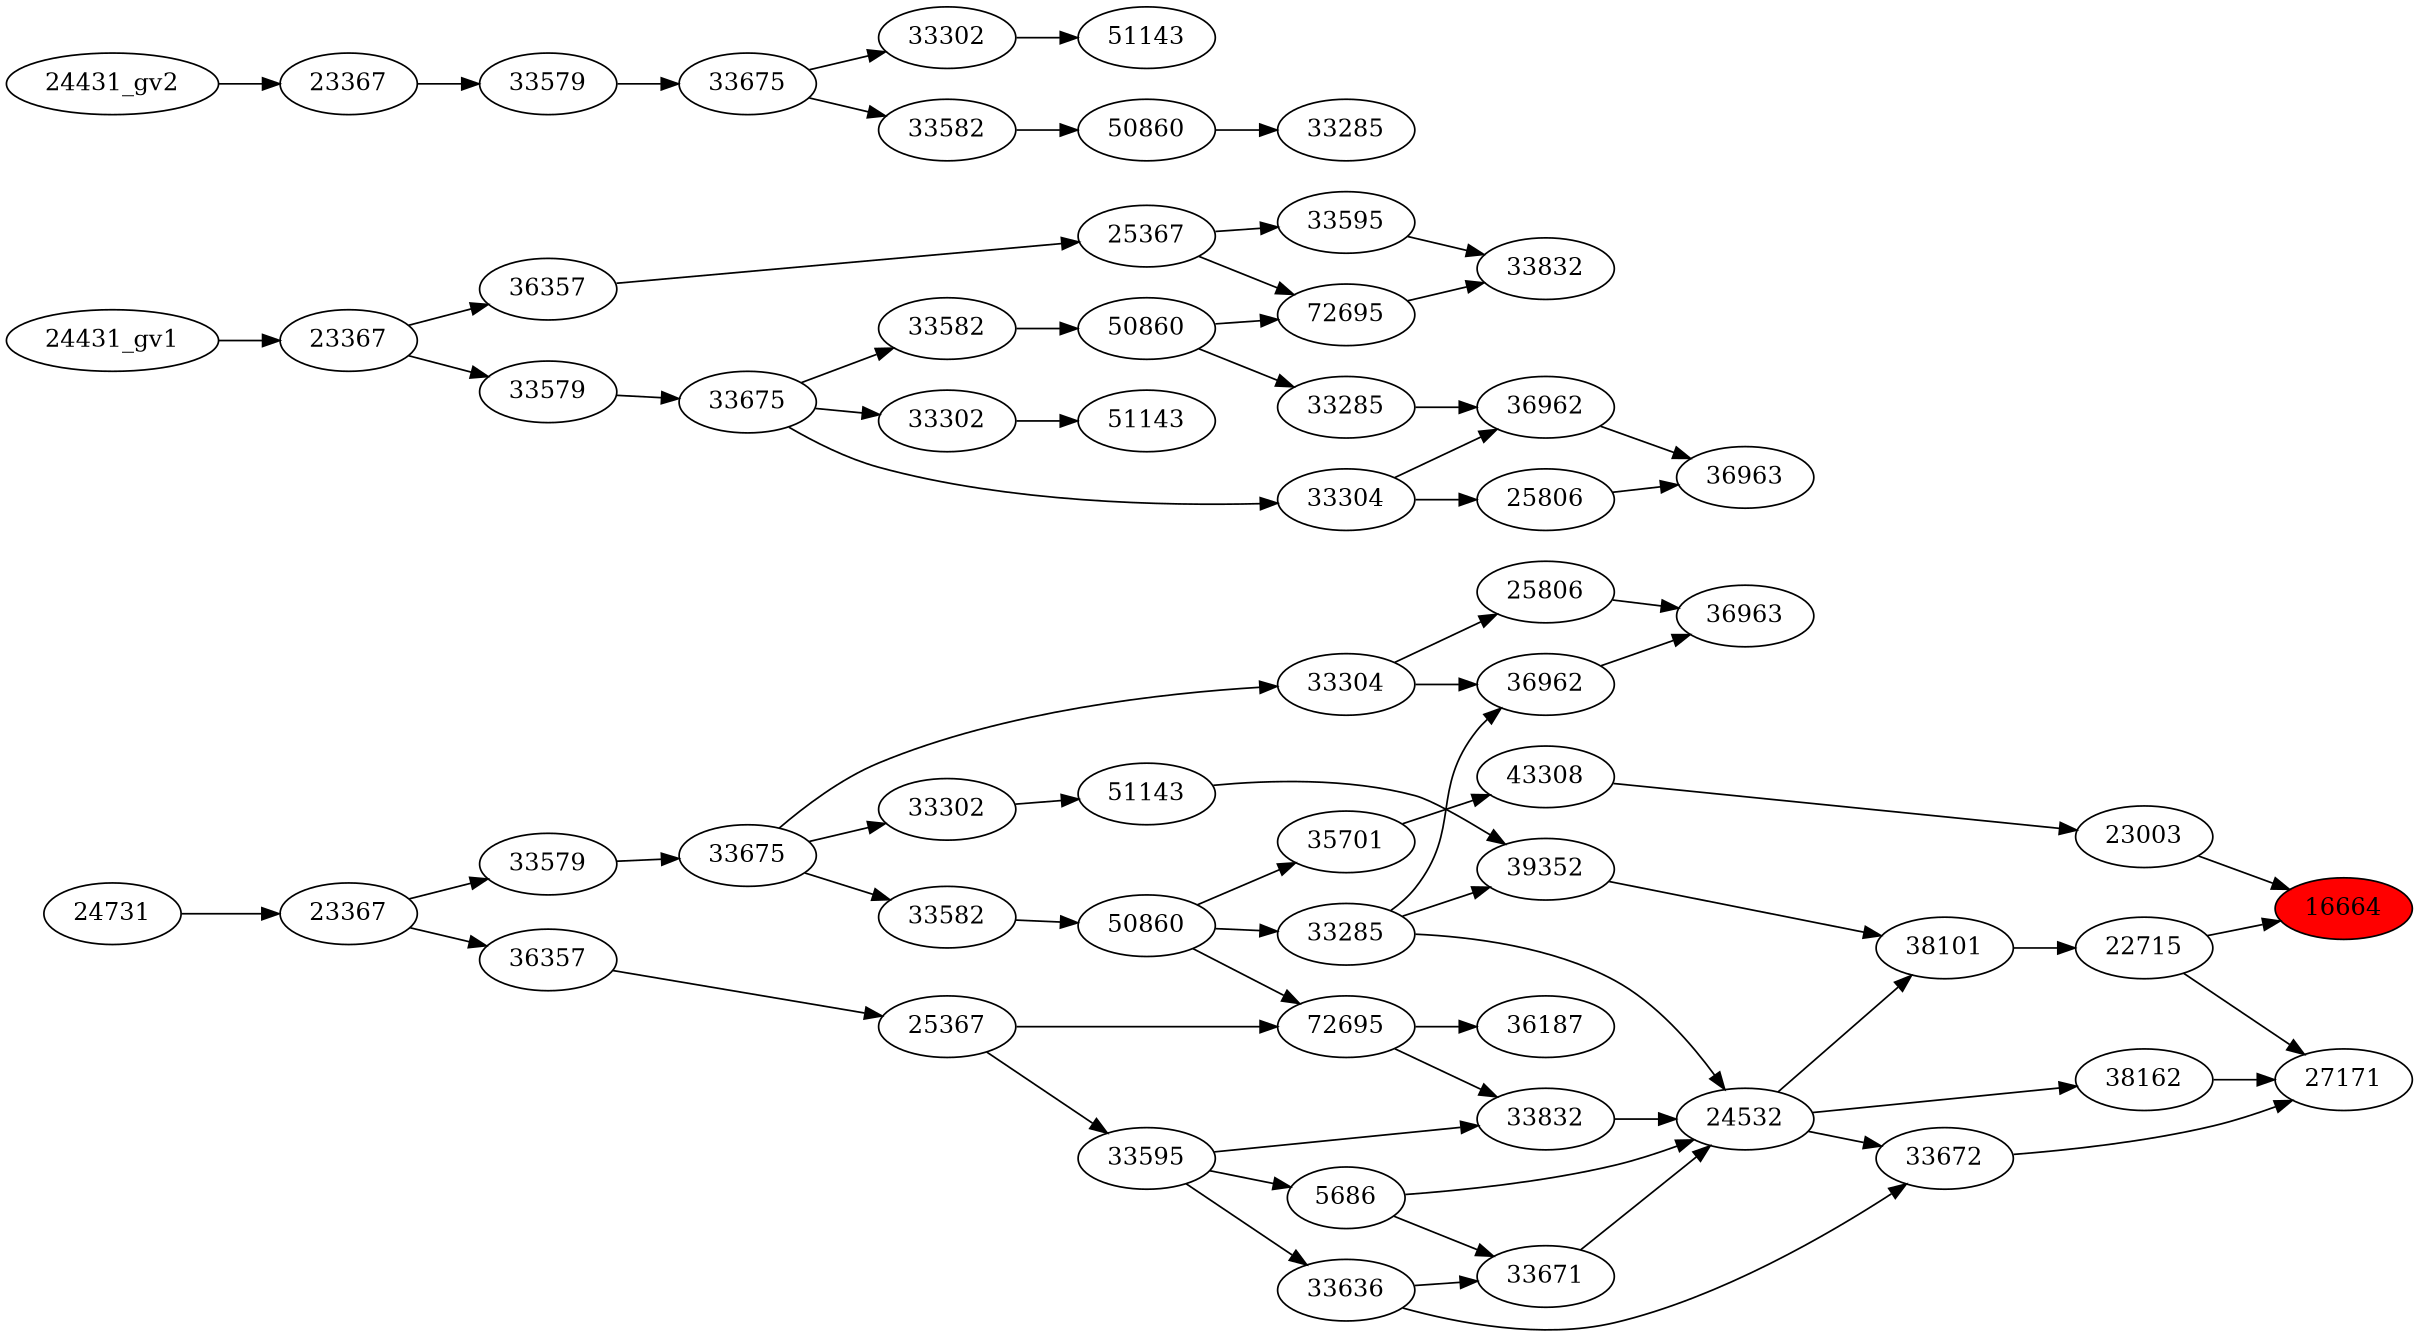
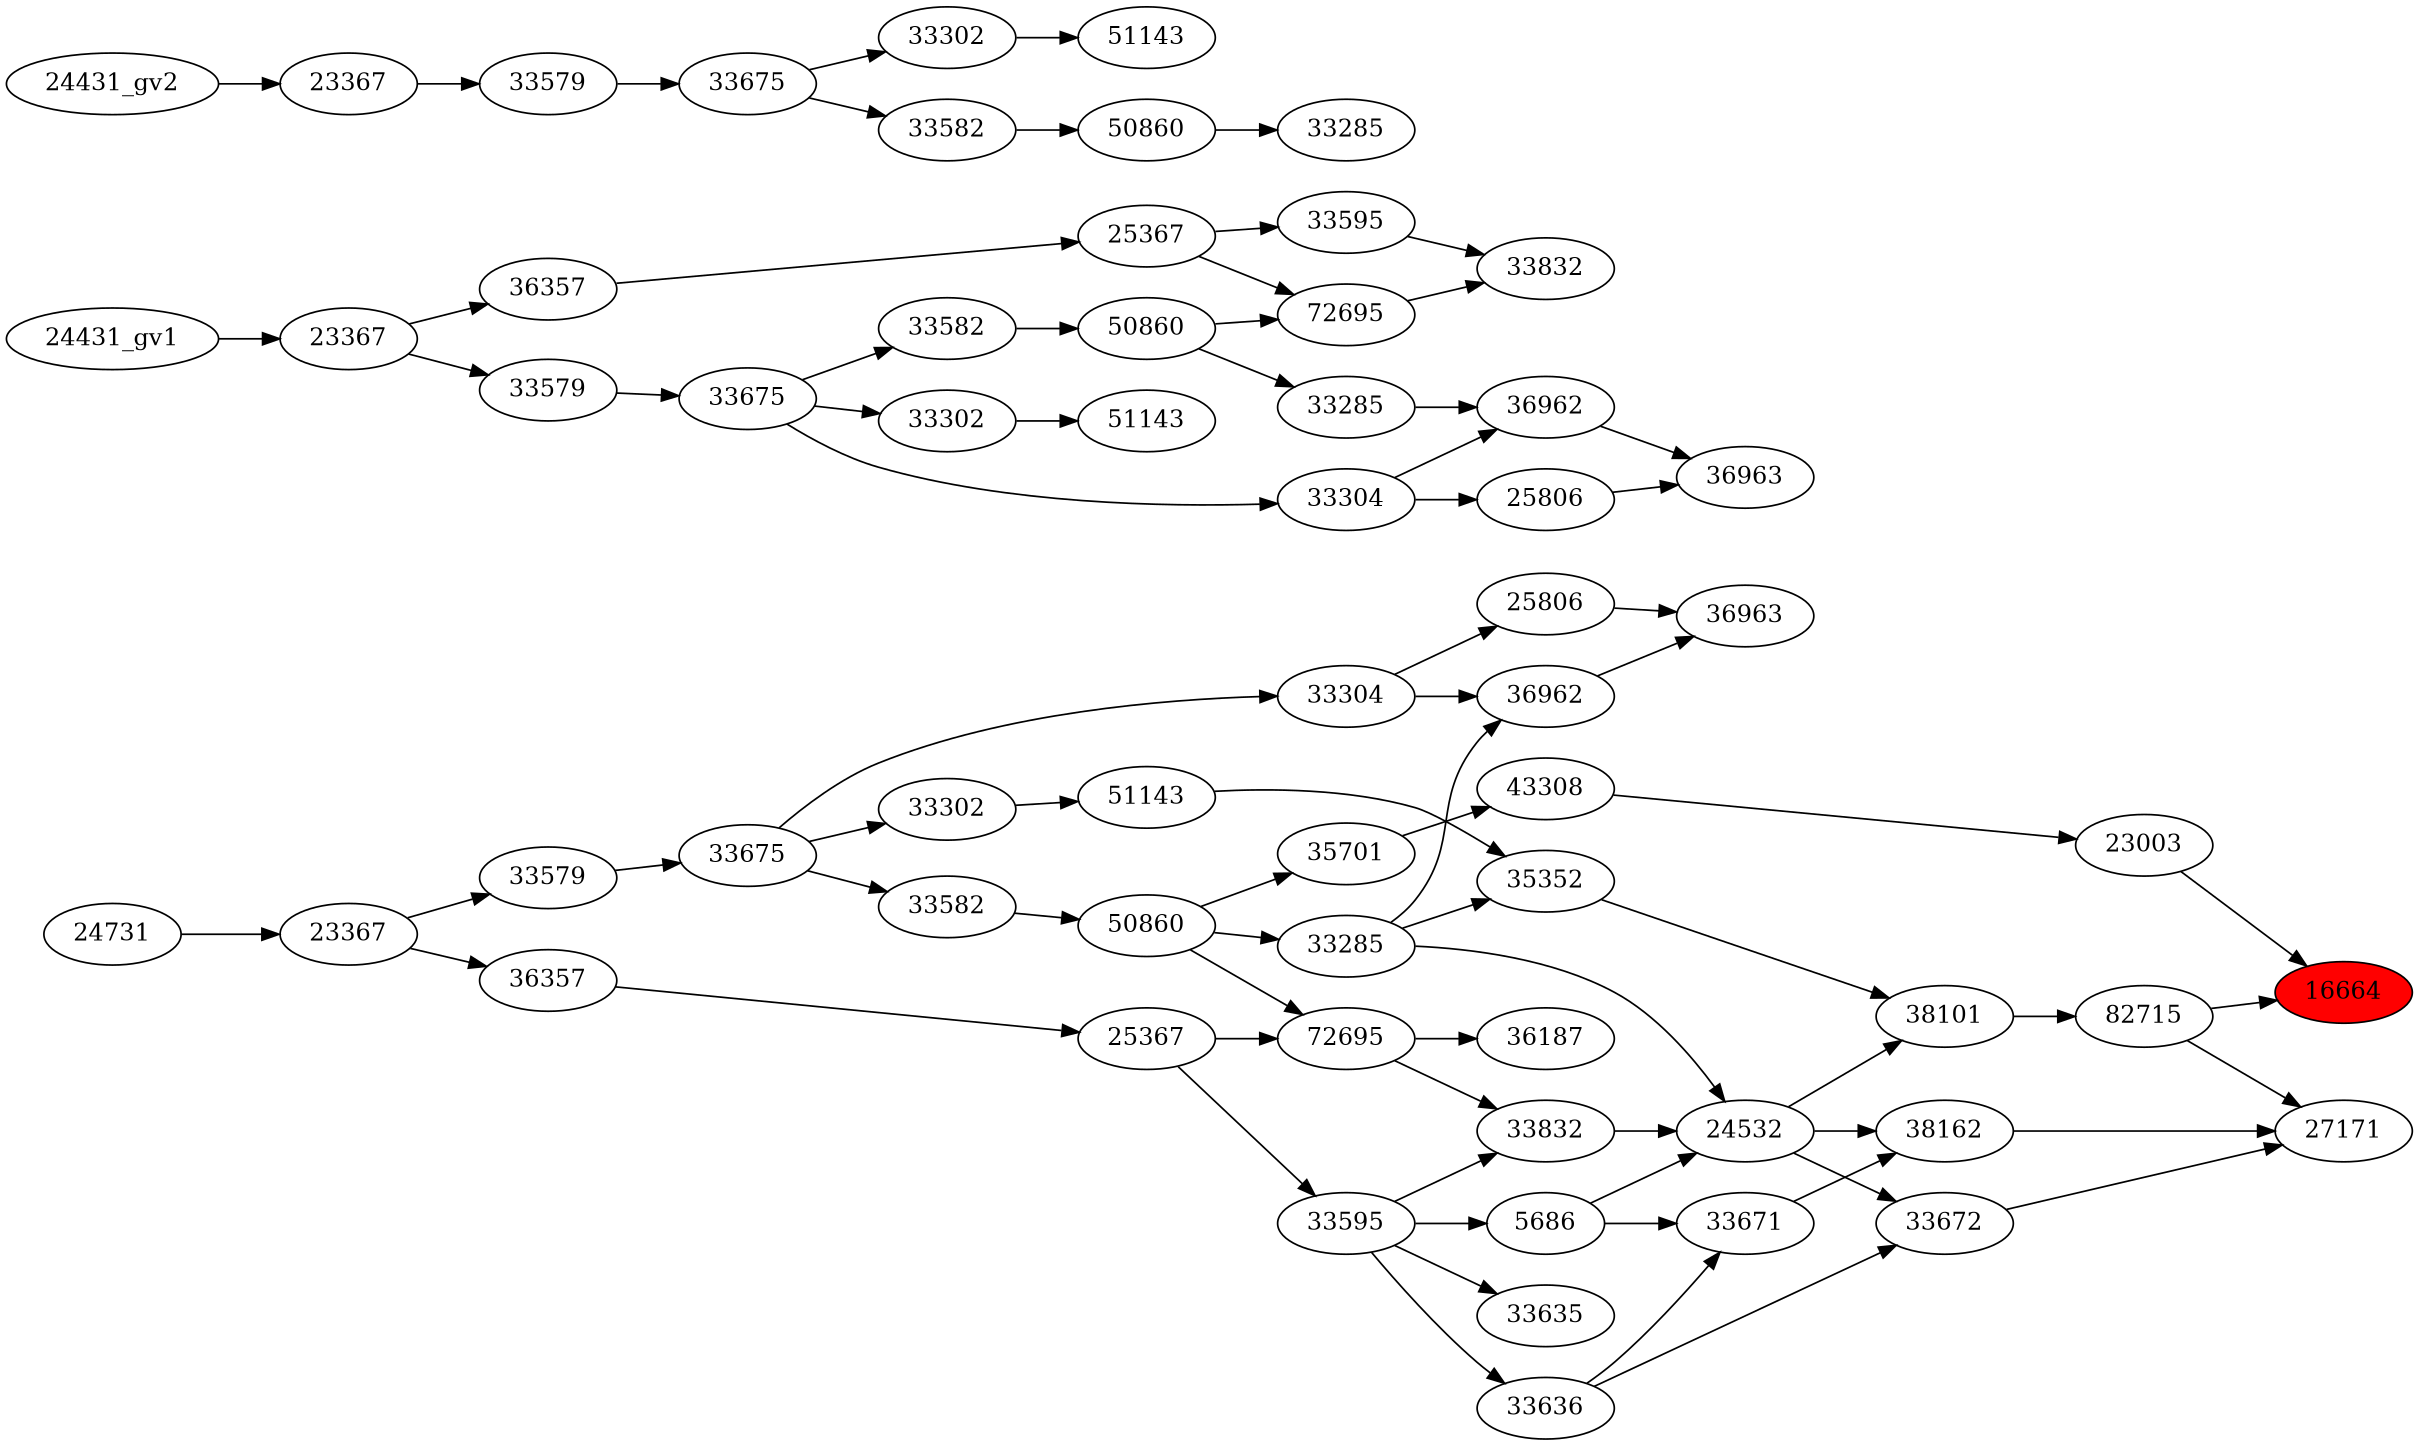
node "39352": label "39352" -> "35352"
node "22715": label "22715" -> "82715"
edge "33671" -> "24532": now "33671" -> "38162"
node "33635": added
